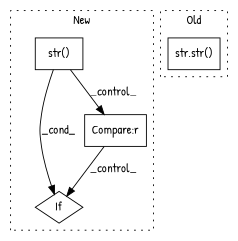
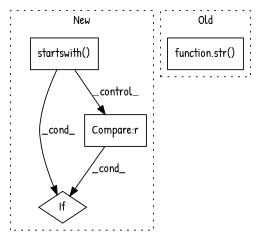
node "str()": label "str()" -> "startswith()"
node "str.str()": label "str.str()" -> "function.str()"
edge "Compare:r" -> "If": label "_control_" -> "_cond_"
